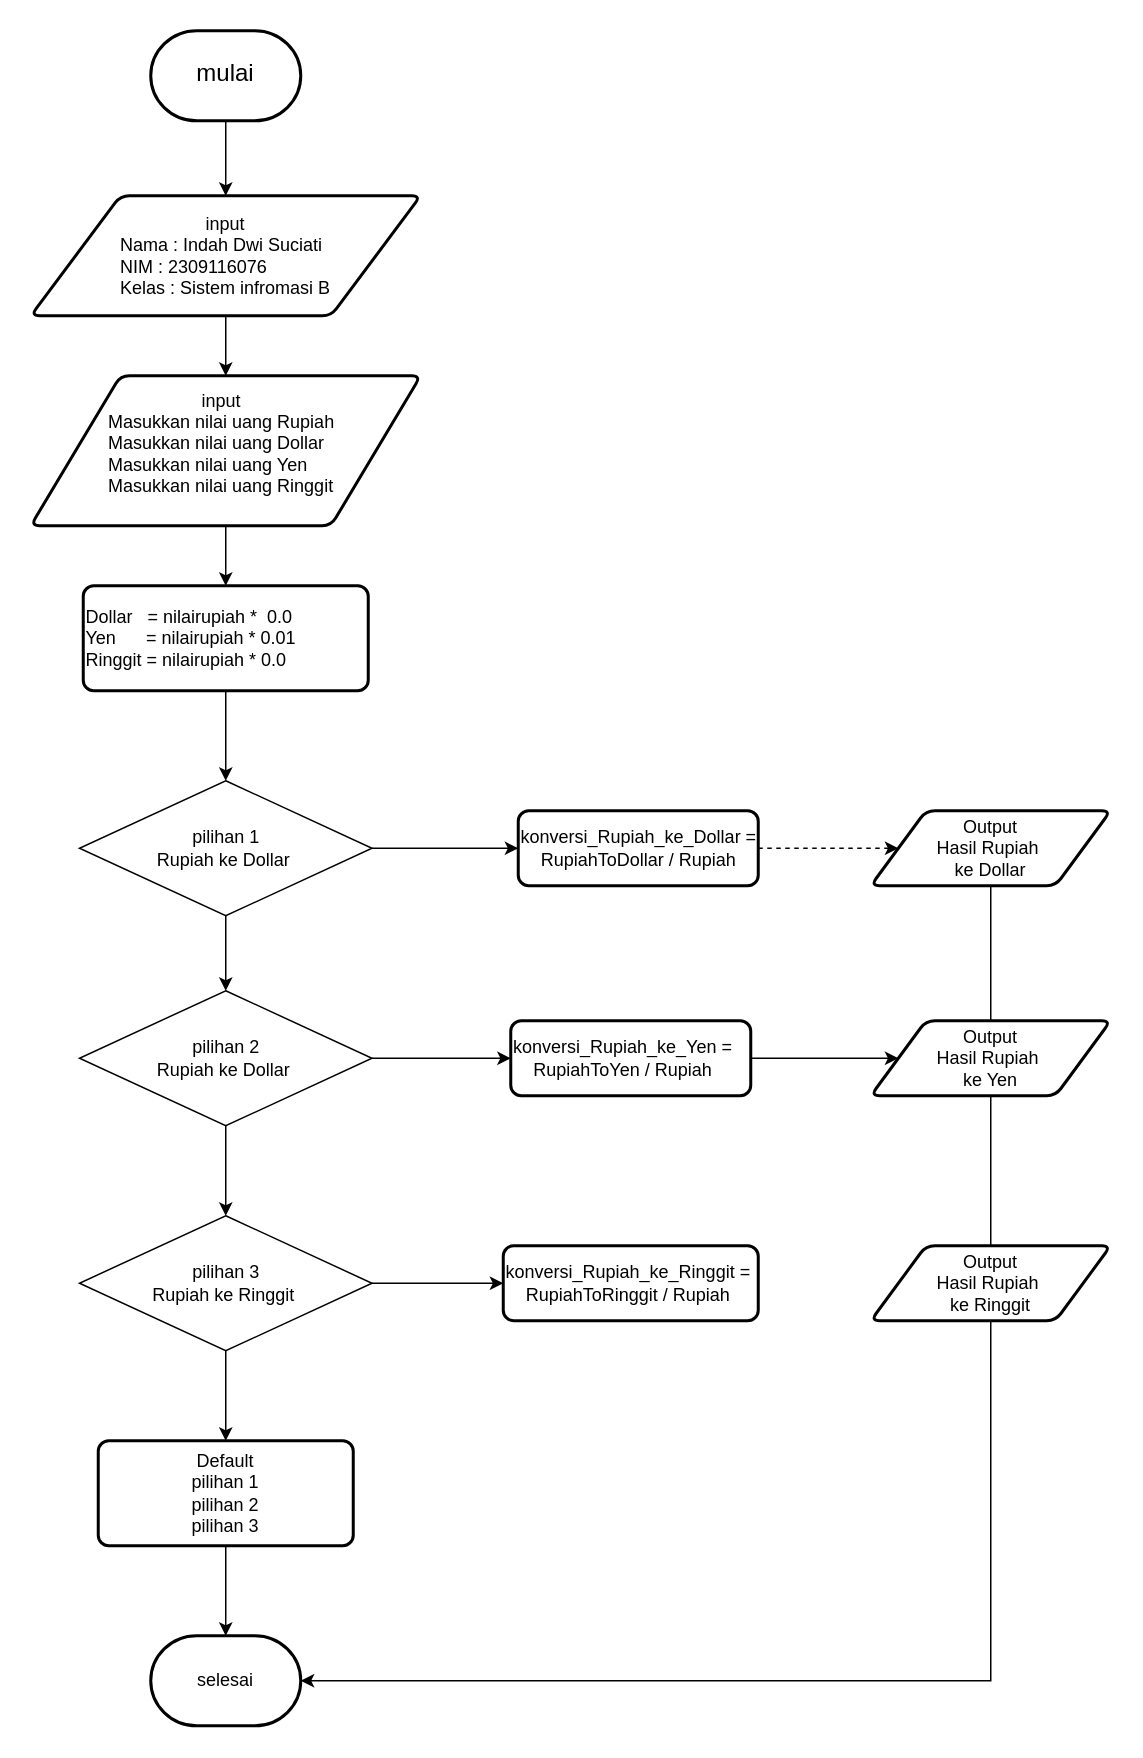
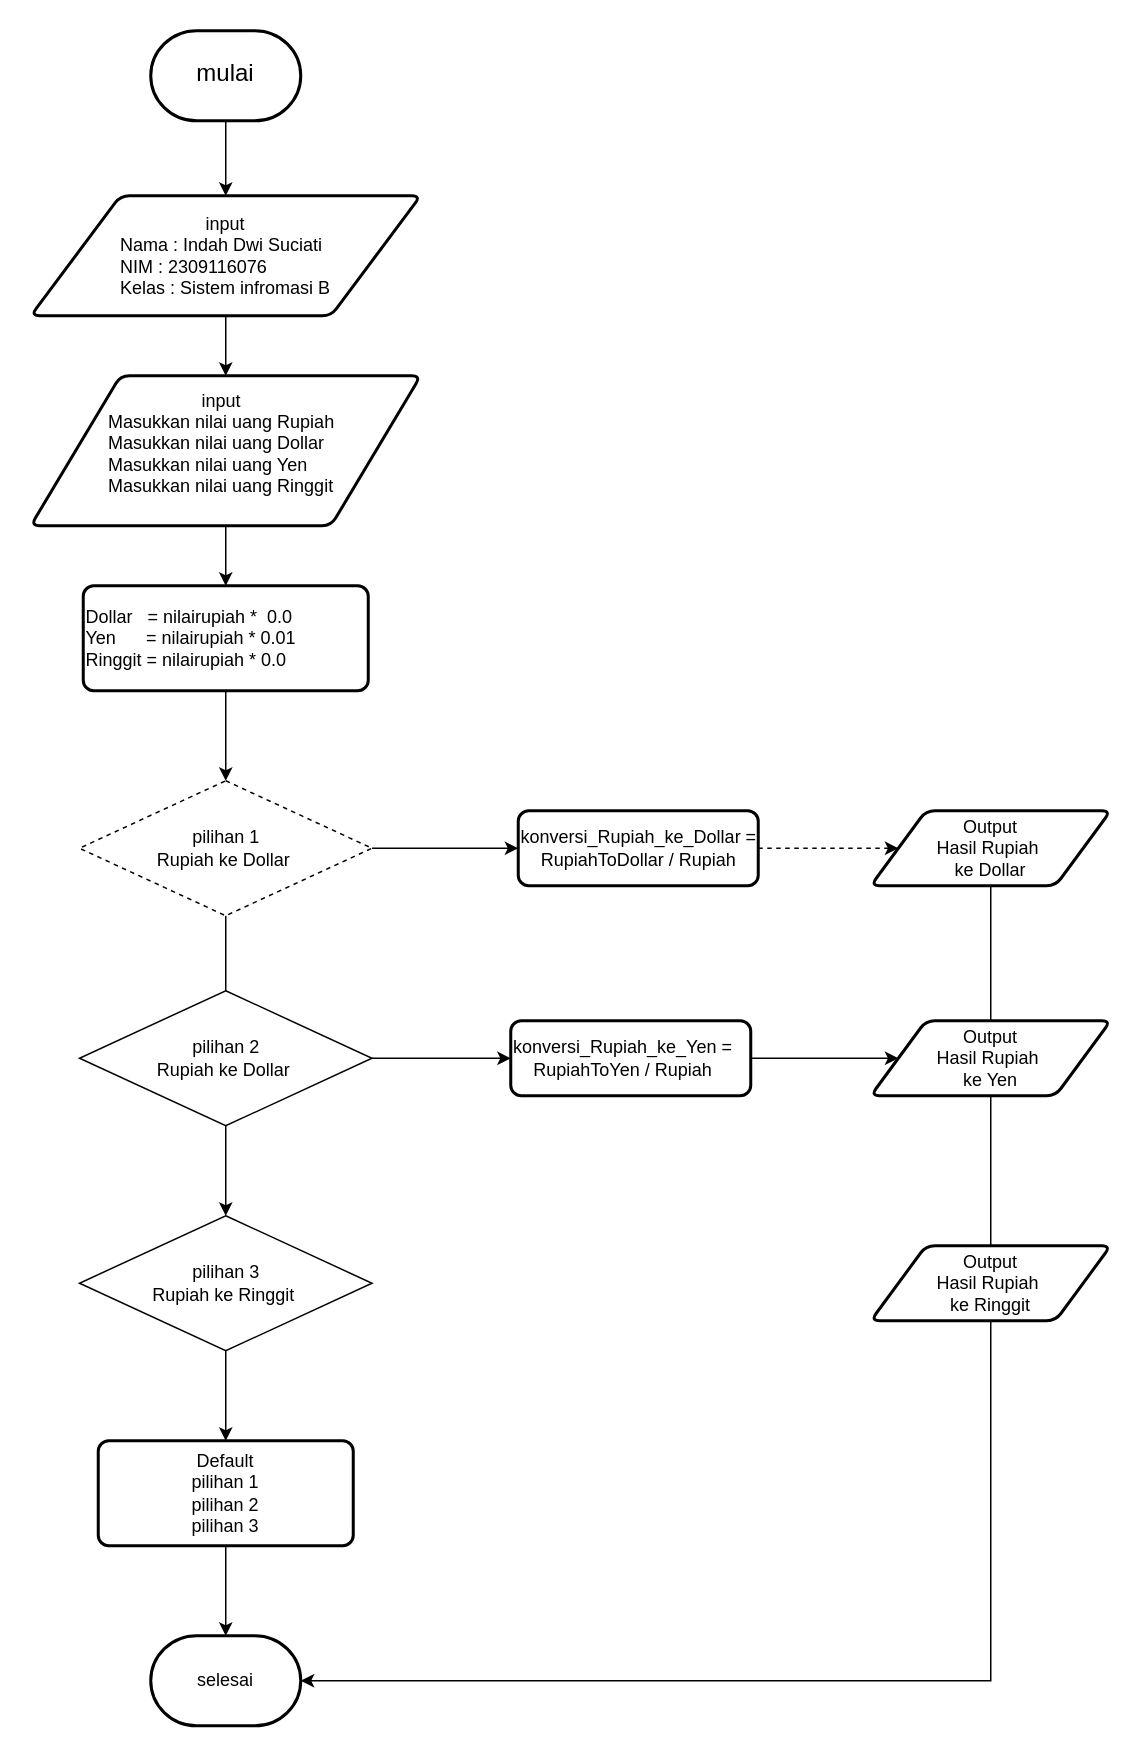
node "pilihan 1 Rupiah ke Dollar": style solid -> dashed
edge "pilihan 1 Rupiah ke Dollar" -> "pilihan 2 Rupiah ke Dollar": arrowhead classic -> none
edge "pilihan 3 Rupiah ke Ringgit" -> "konversi_Rupiah_ke_Ringgit = RupiahToRinggit / Rupiah": removed
node "konversi_Rupiah_ke_Ringgit = RupiahToRinggit / Rupiah": removed
